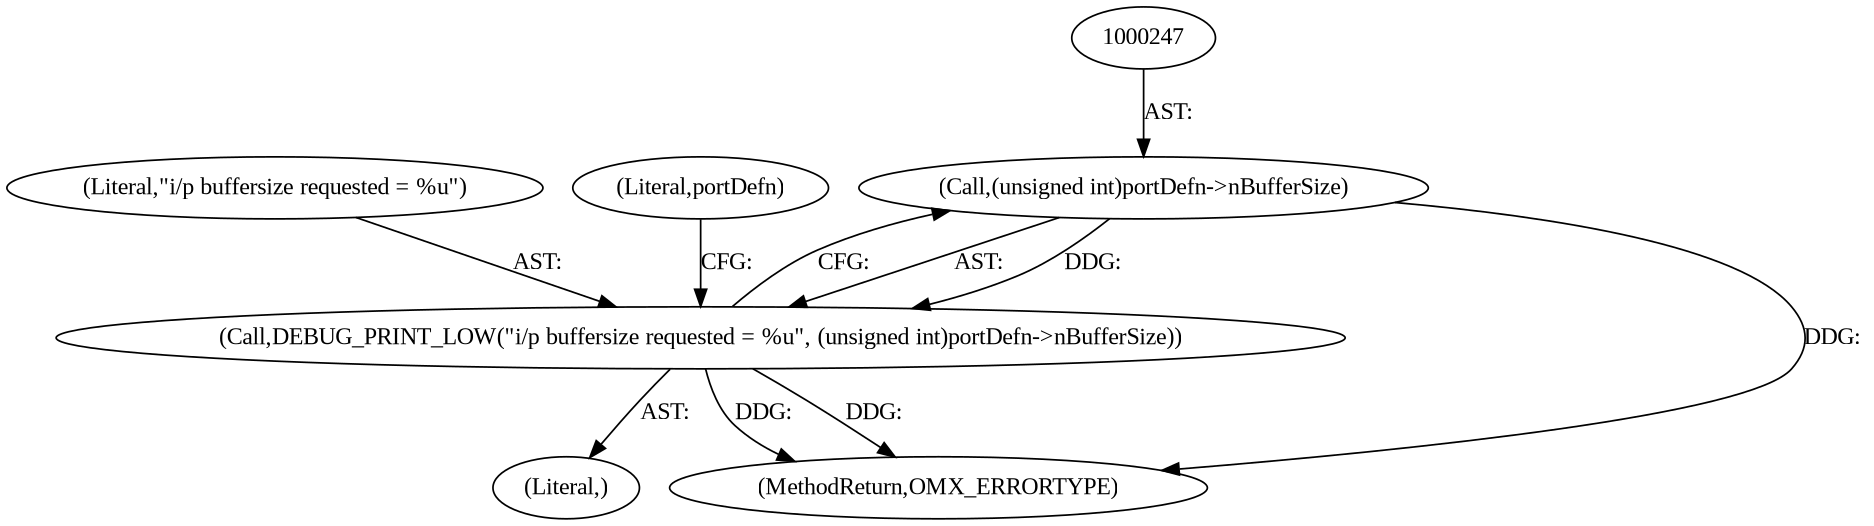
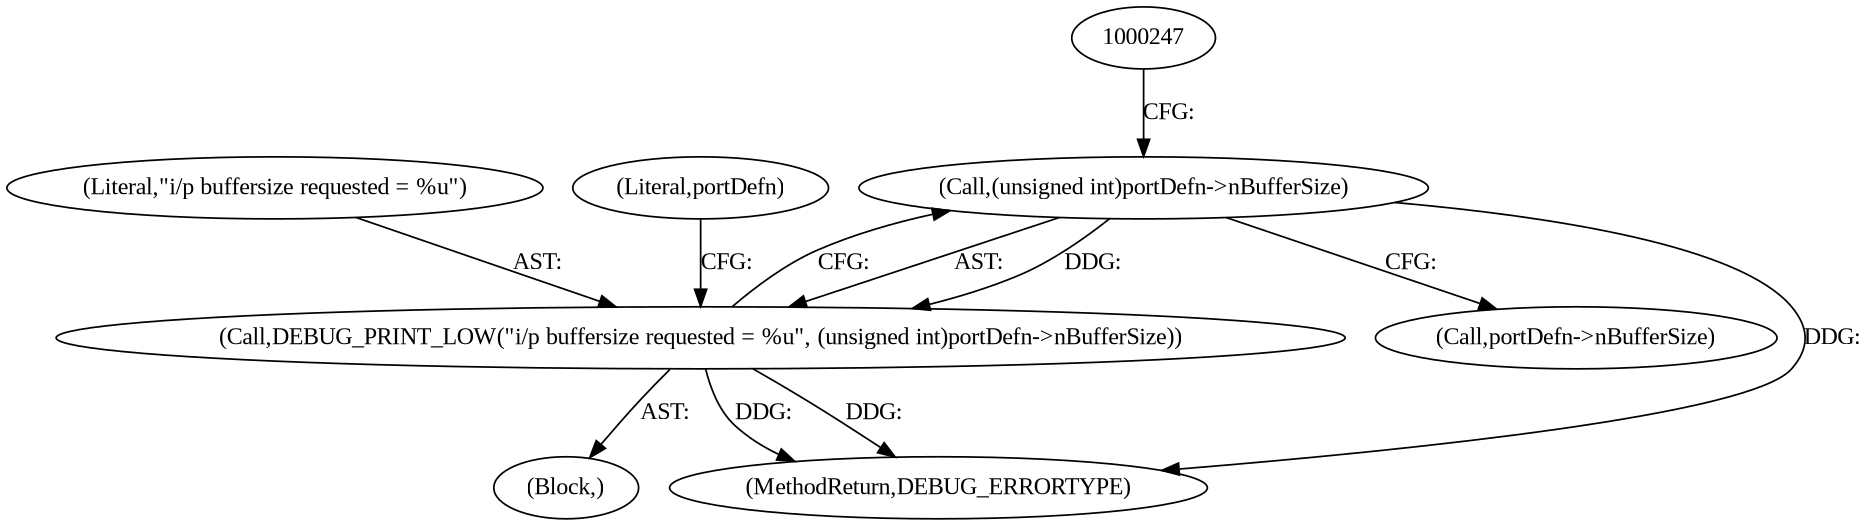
edge "1000247" -> "(Call,(unsigned int)portDefn->nBufferSize)": label "AST: " -> "CFG: "
node "(Call,portDefn->nBufferSize)": added
node "(Literal,)": label "(Literal,)" -> "(Block,)"
node "(MethodReturn,OMX_ERRORTYPE)": label "(MethodReturn,OMX_ERRORTYPE)" -> "(MethodReturn,DEBUG_ERRORTYPE)"
